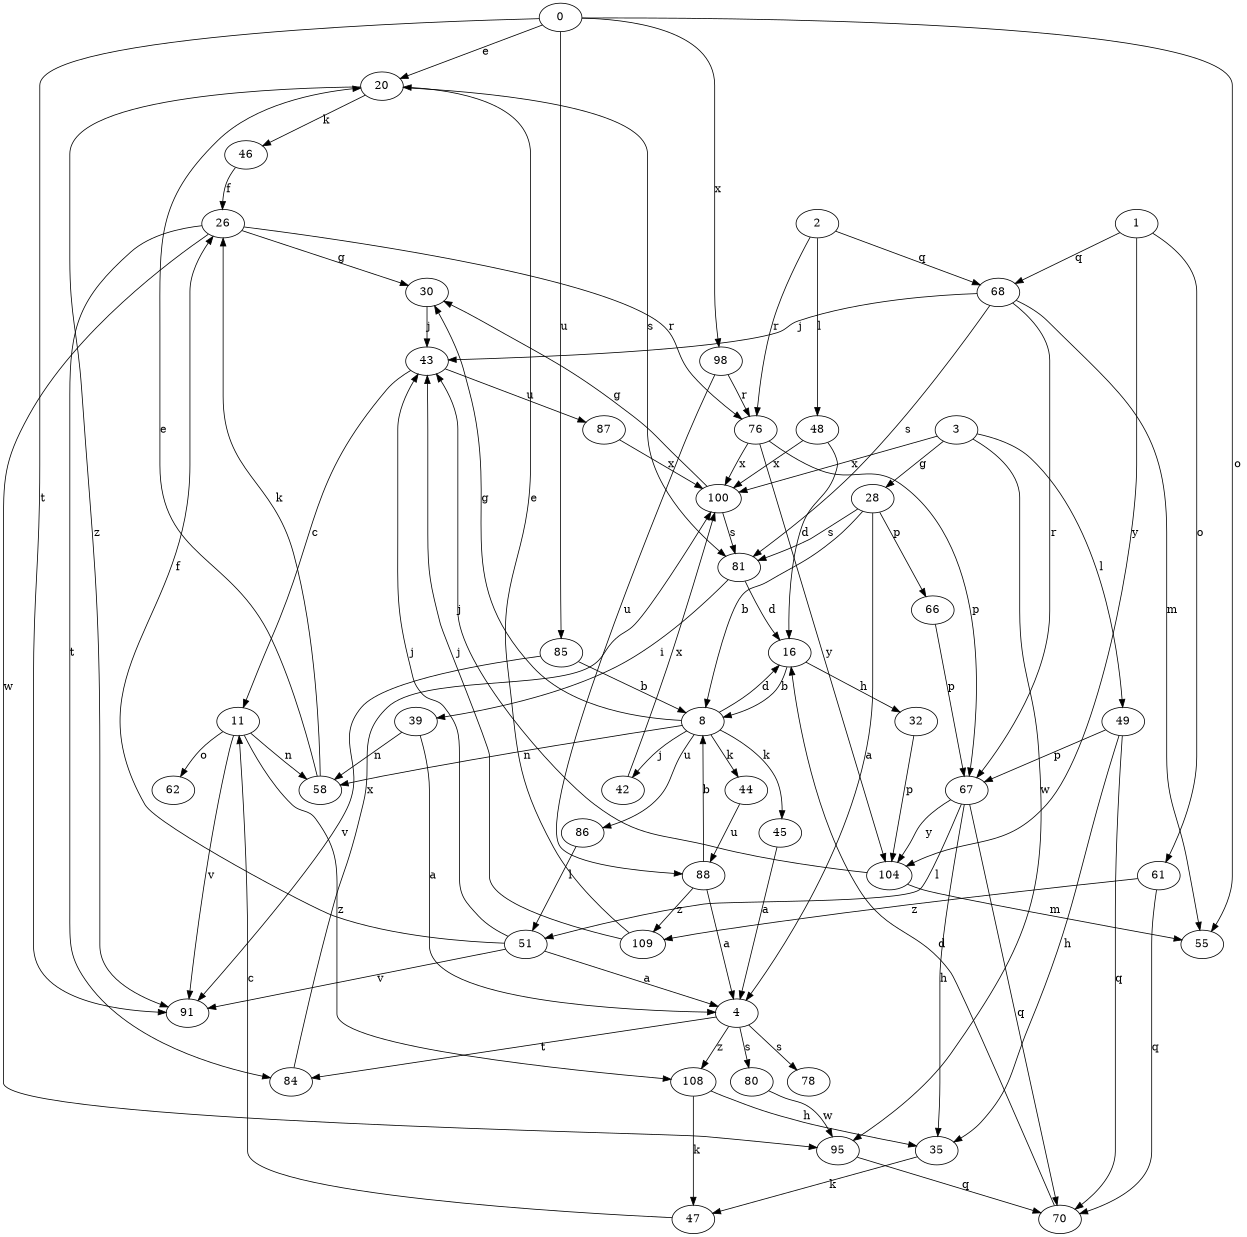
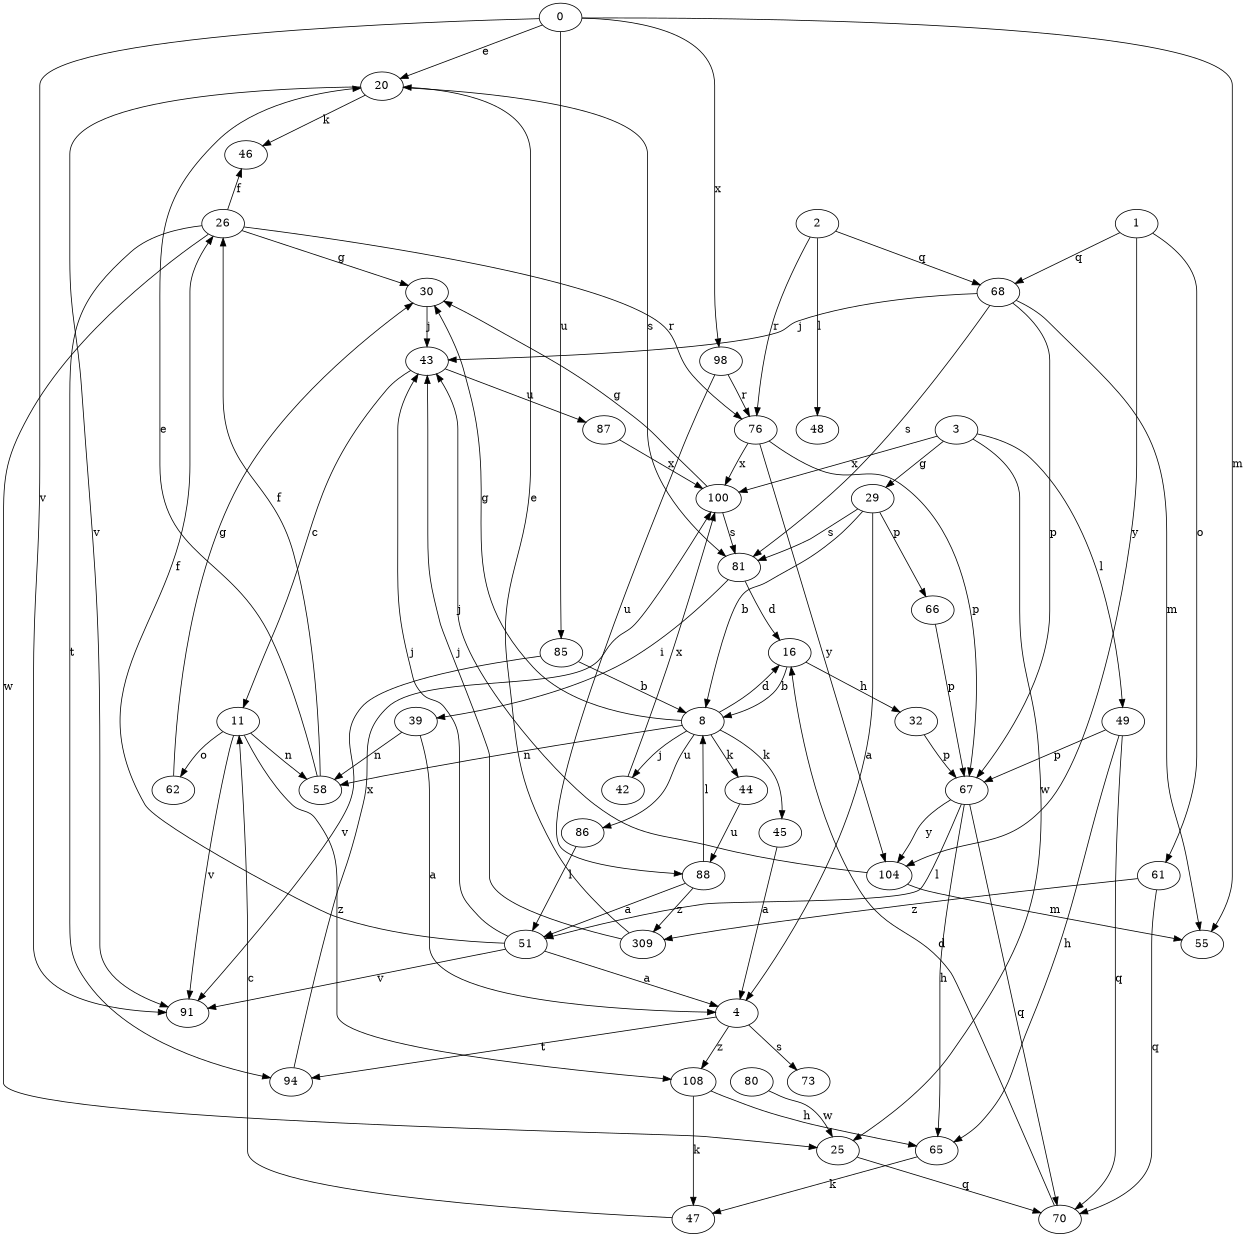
edge "46" -> "26": reversed
edge "48" -> "100": removed, label "x"
edge "0" -> "55": label "o" -> "m"
edge "0" -> "91": label "t" -> "v"
edge "58" -> "26": label "k" -> "f"
node "28": label "28" -> "29"
edge "62" -> "30": added, label "g"
edge "48" -> "16": removed, label "d"
edge "20" -> "91": label "z" -> "v"
edge "68" -> "67": label "r" -> "p"
edge "88" -> "8": label "b" -> "l"
edge "32" -> "104": now "32" -> "67"
edge "88" -> "4": now "88" -> "51"
node "109": label "109" -> "309"
edge "4" -> "80": removed, label "s"
node "84": label "84" -> "94"
node "78": label "78" -> "73"
node "95": label "95" -> "25"
node "35": label "35" -> "65"
